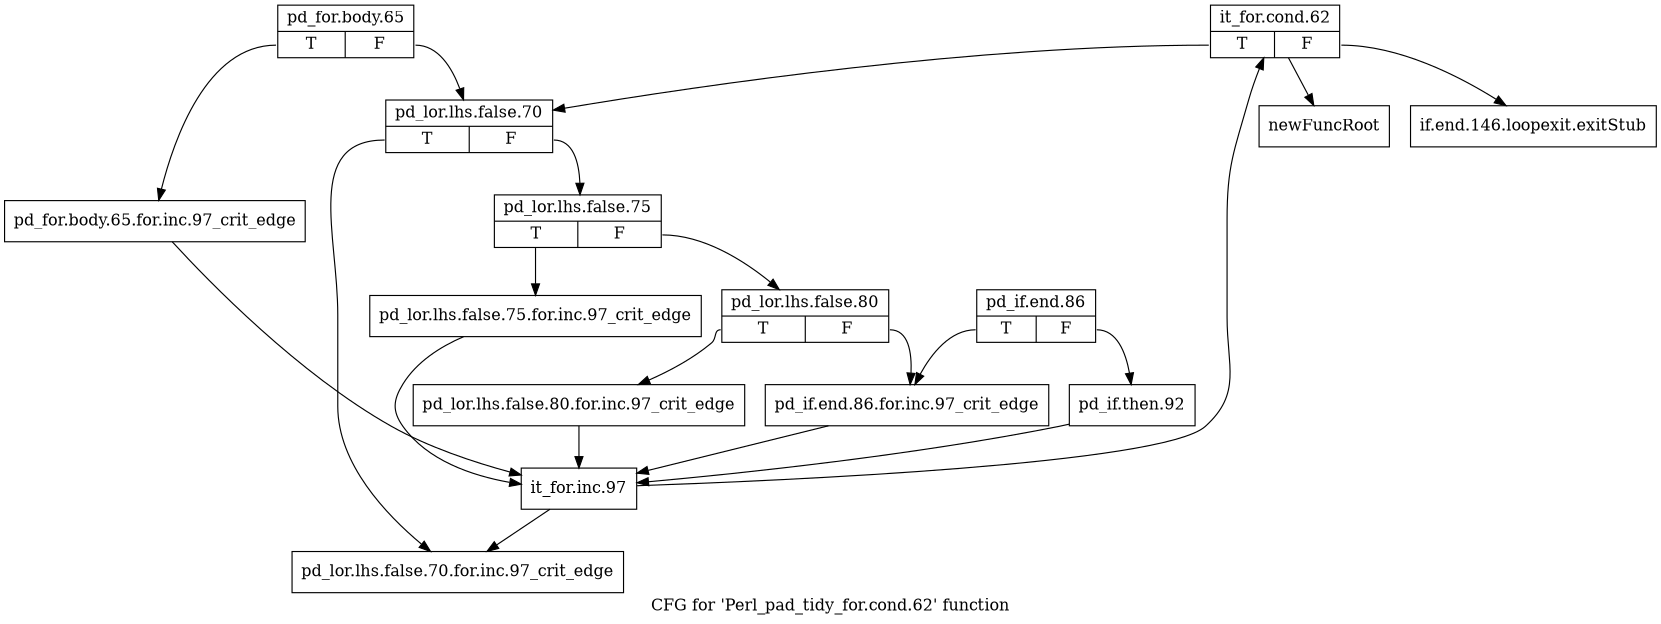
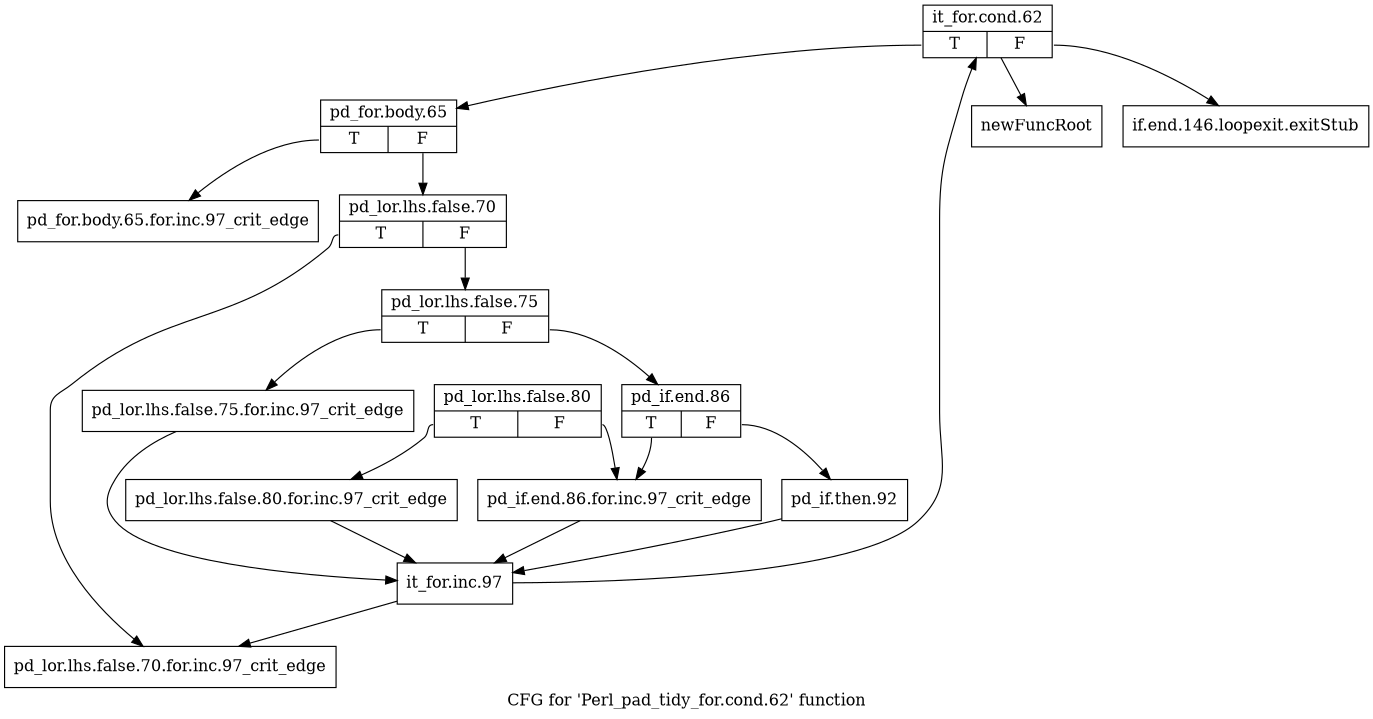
edge "it_for.cond.62" -> "pd_lor.lhs.false.70": now "it_for.cond.62" -> "pd_for.body.65"
edge "pd_lor.lhs.false.75" -> "pd_lor.lhs.false.80": now "pd_lor.lhs.false.75" -> "pd_if.end.86"
edge "pd_for.body.65.for.inc.97_crit_edge" -> "it_for.inc.97": removed
